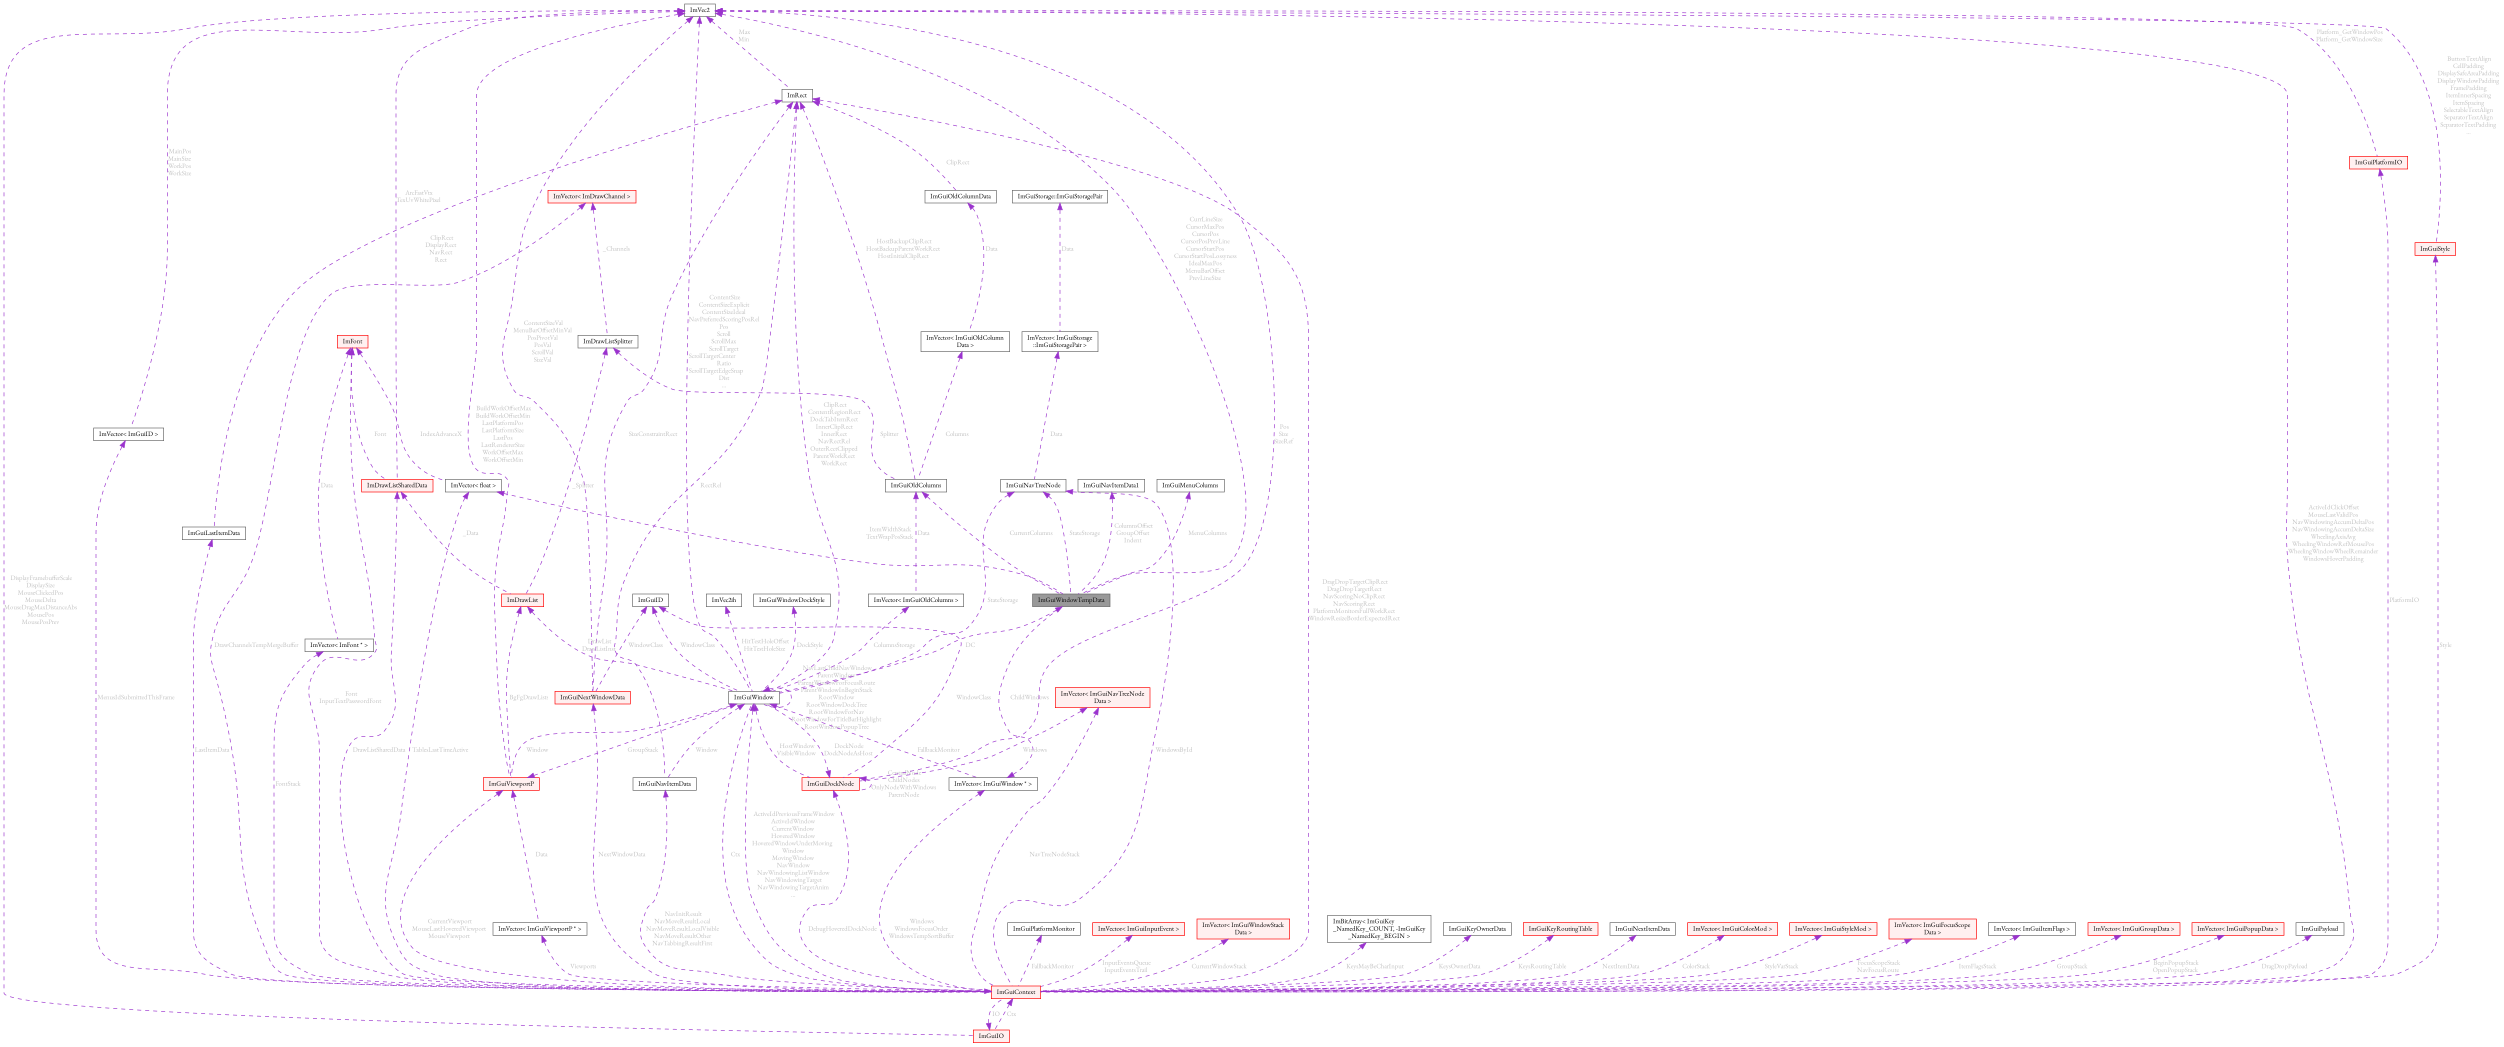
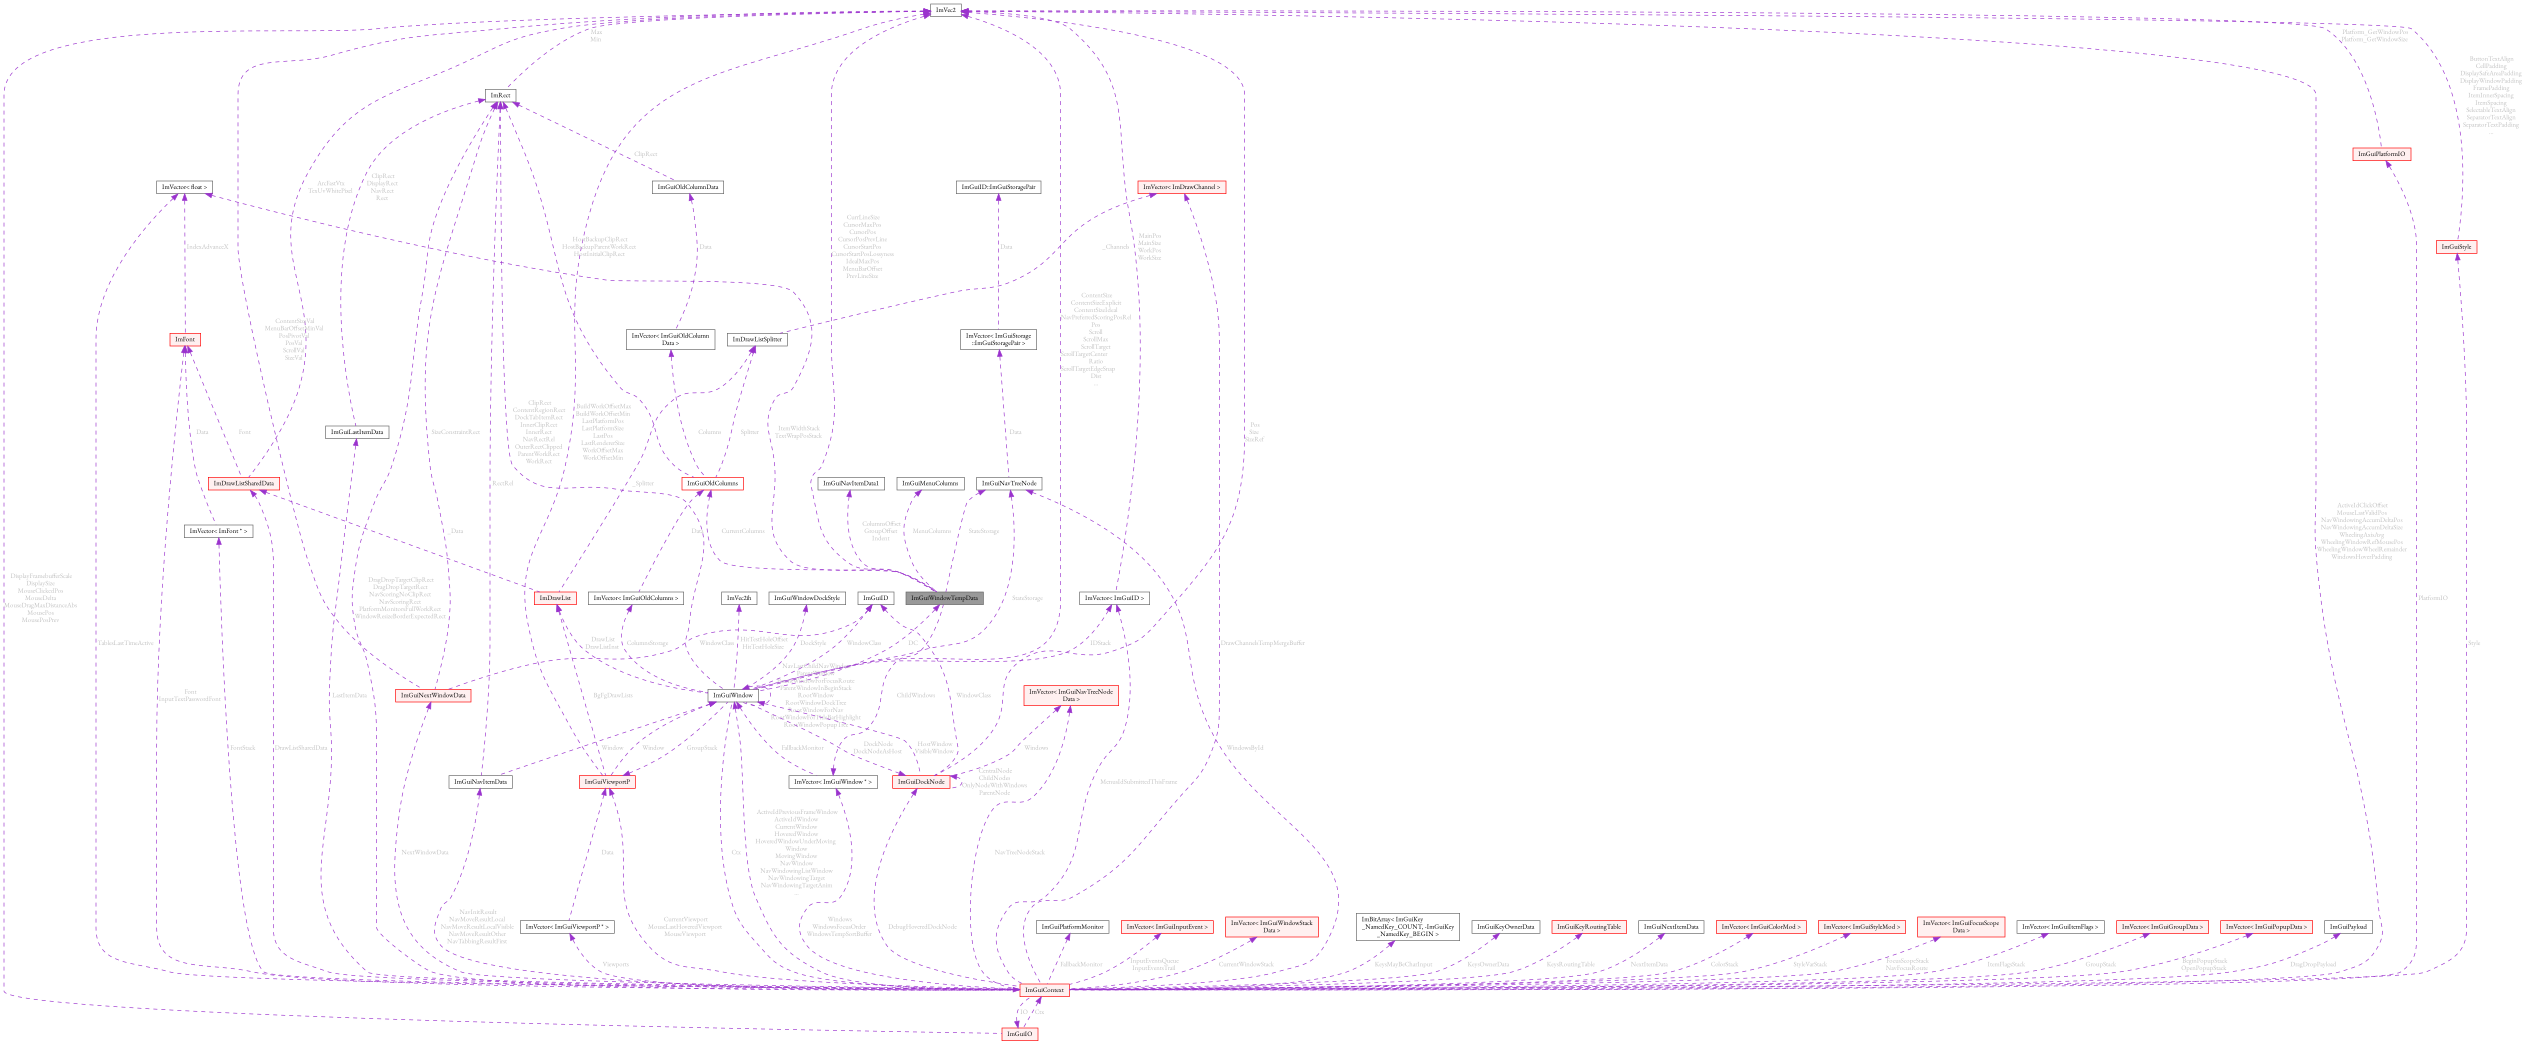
node "ImGuiStorage::ImGuiStoragePair": label "ImGuiStorage::ImGuiStoragePair" -> "ImGuiID::ImGuiStoragePair"
edge "ImVector< float >" -> "ImFont": reversed
node "ImGuiOldColumns": color gray40 -> red
edge "ImGuiWindow" -> "ImVector< ImGuiID >": added, label "IDStack"
